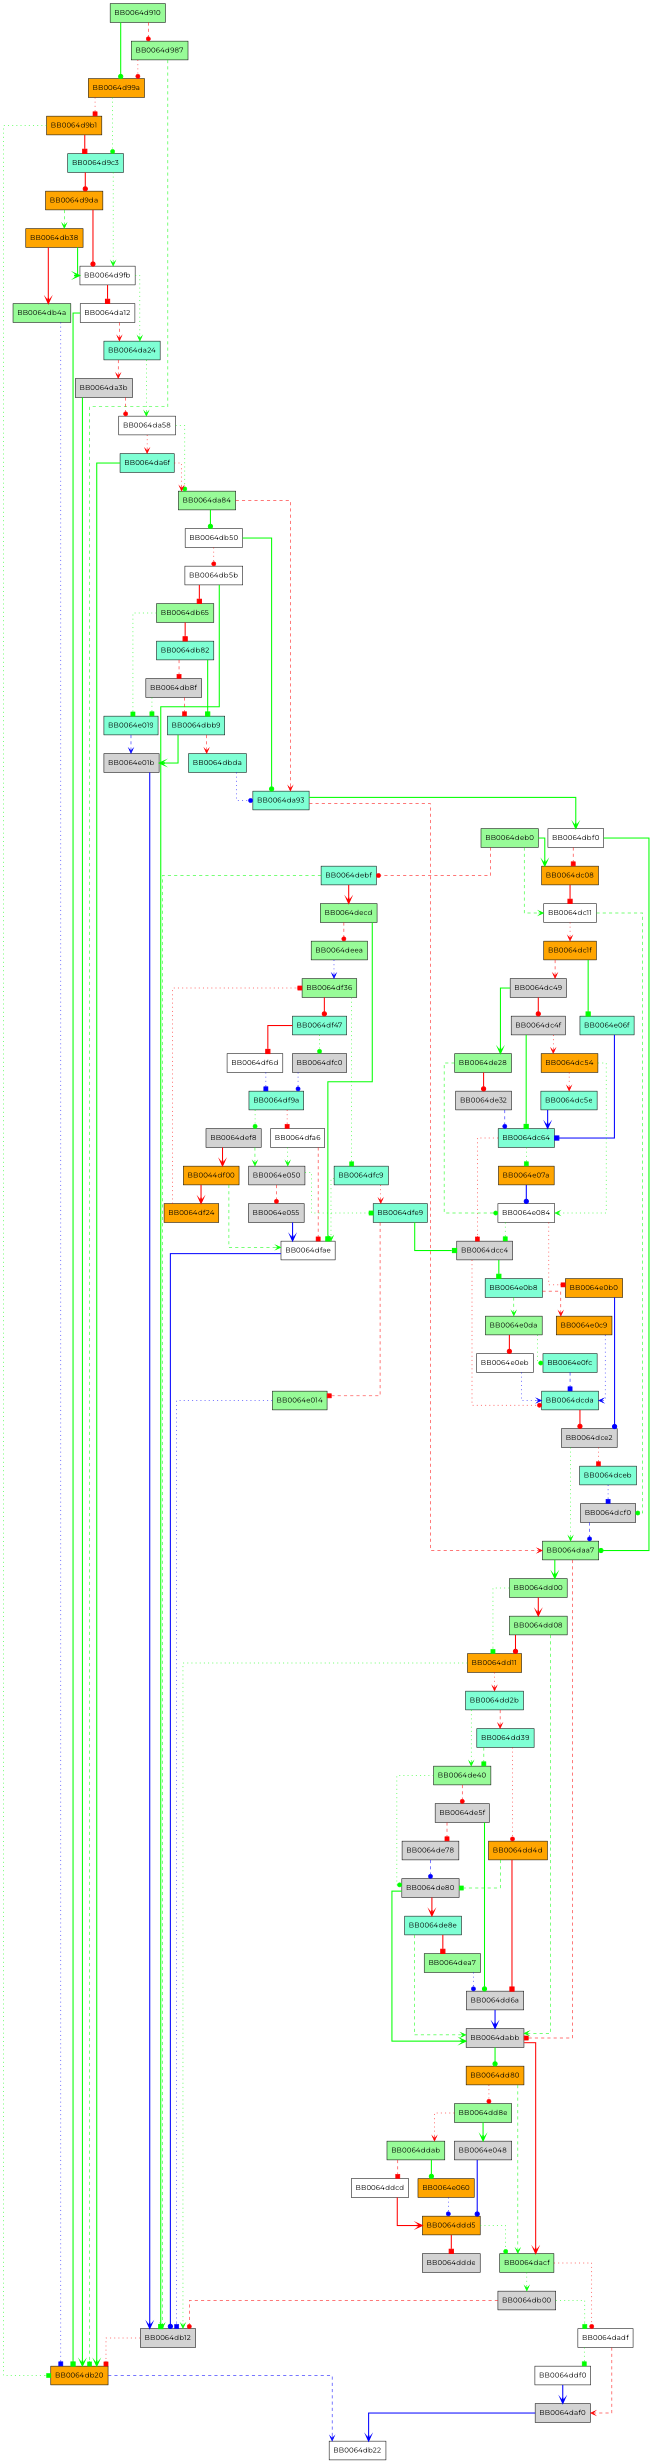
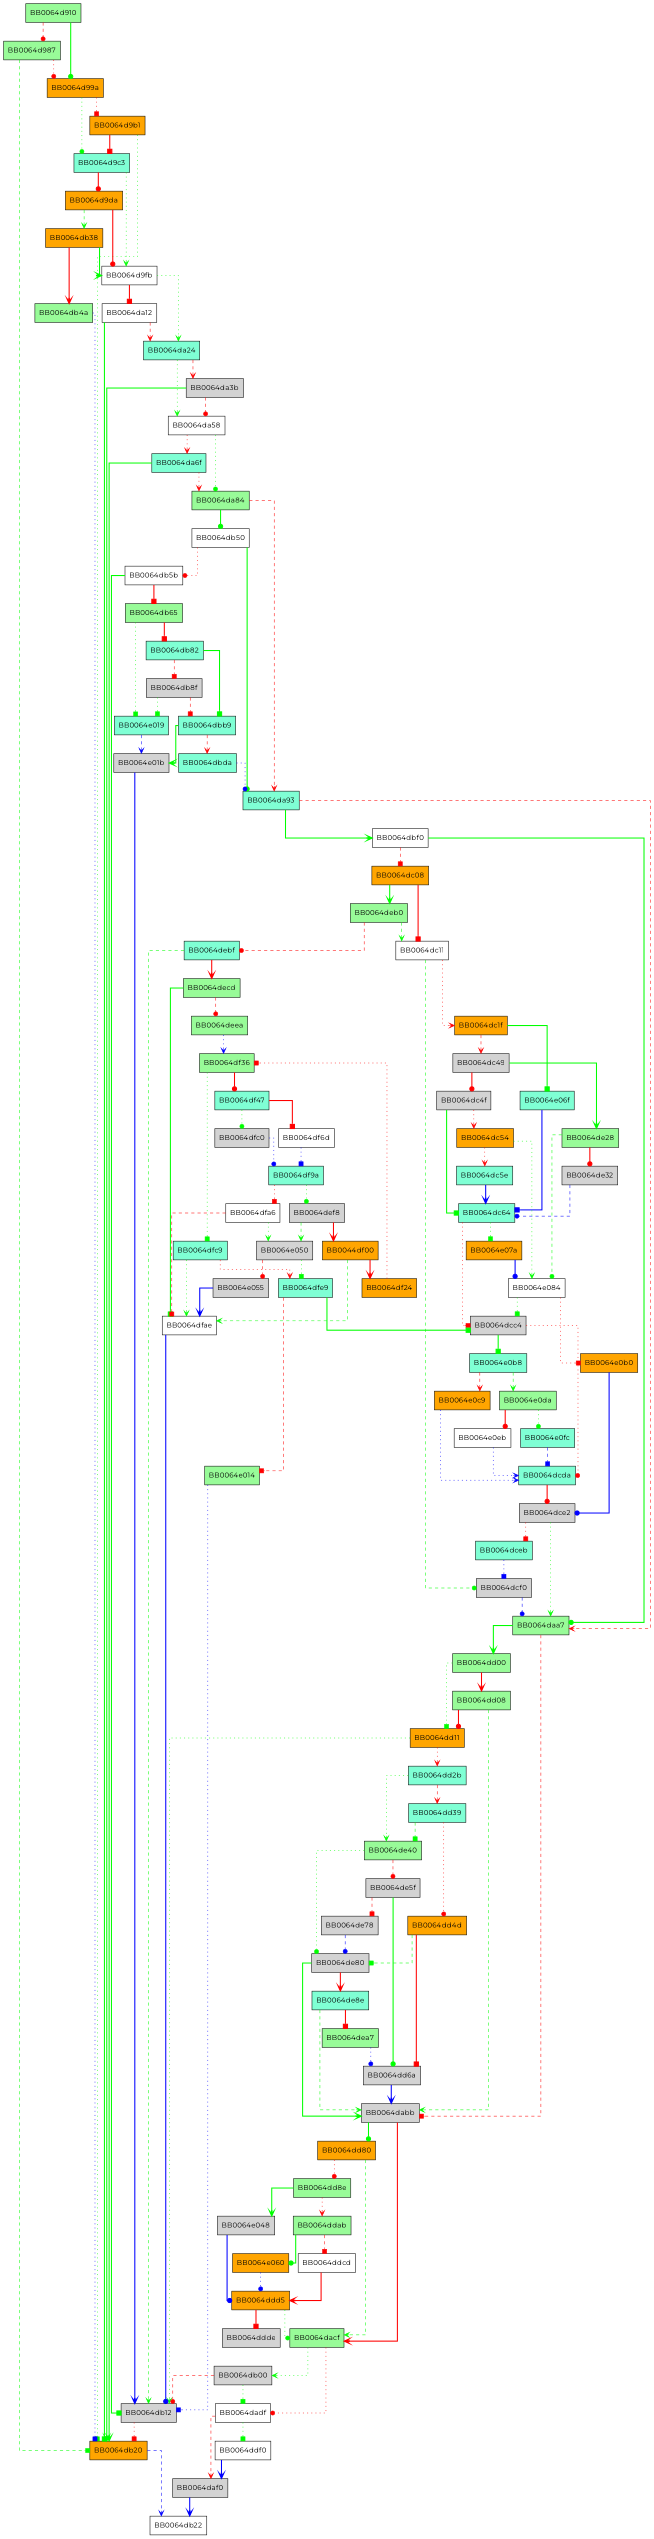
edge "BB0064deb0" -> "BB0064dc08": reversed
